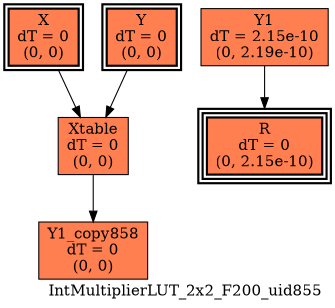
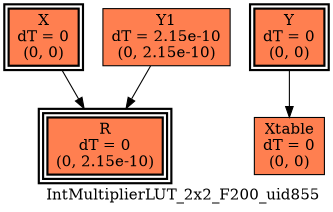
node "Y1 dT = 2.15e-10 (0, 2.19e-10)": label "Y1 dT = 2.15e-10 (0, 2.19e-10)" -> "Y1 dT = 2.15e-10 (0, 2.15e-10)"
edge "X dT = 0 (0, 0)" -> "Xtable dT = 0 (0, 0)": now "X dT = 0 (0, 0)" -> "R dT = 0 (0, 2.15e-10)"
node "Y1_copy858 dT = 0 (0, 0)": removed
